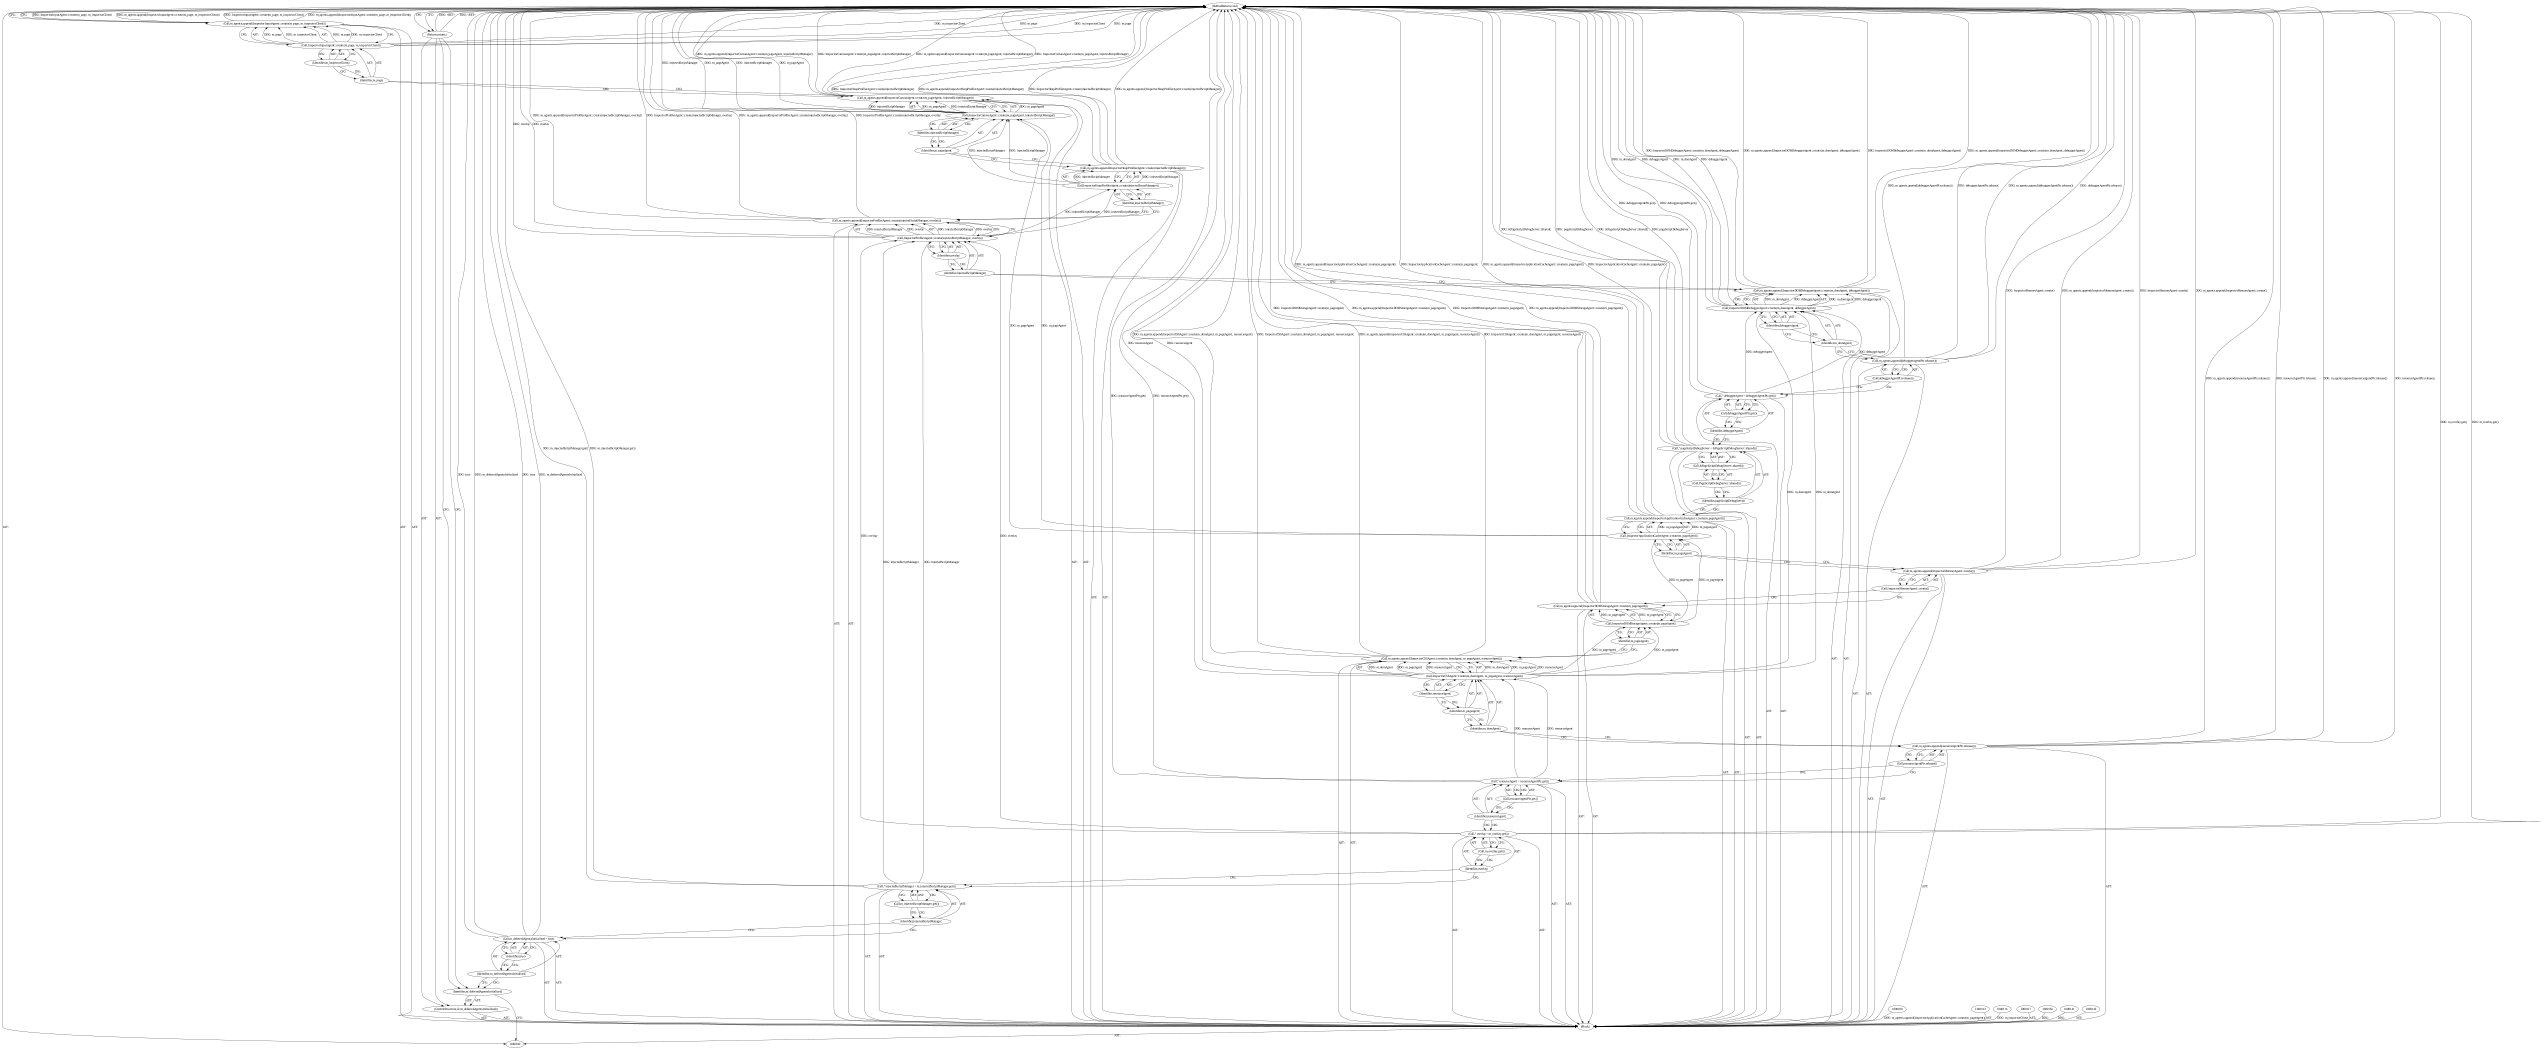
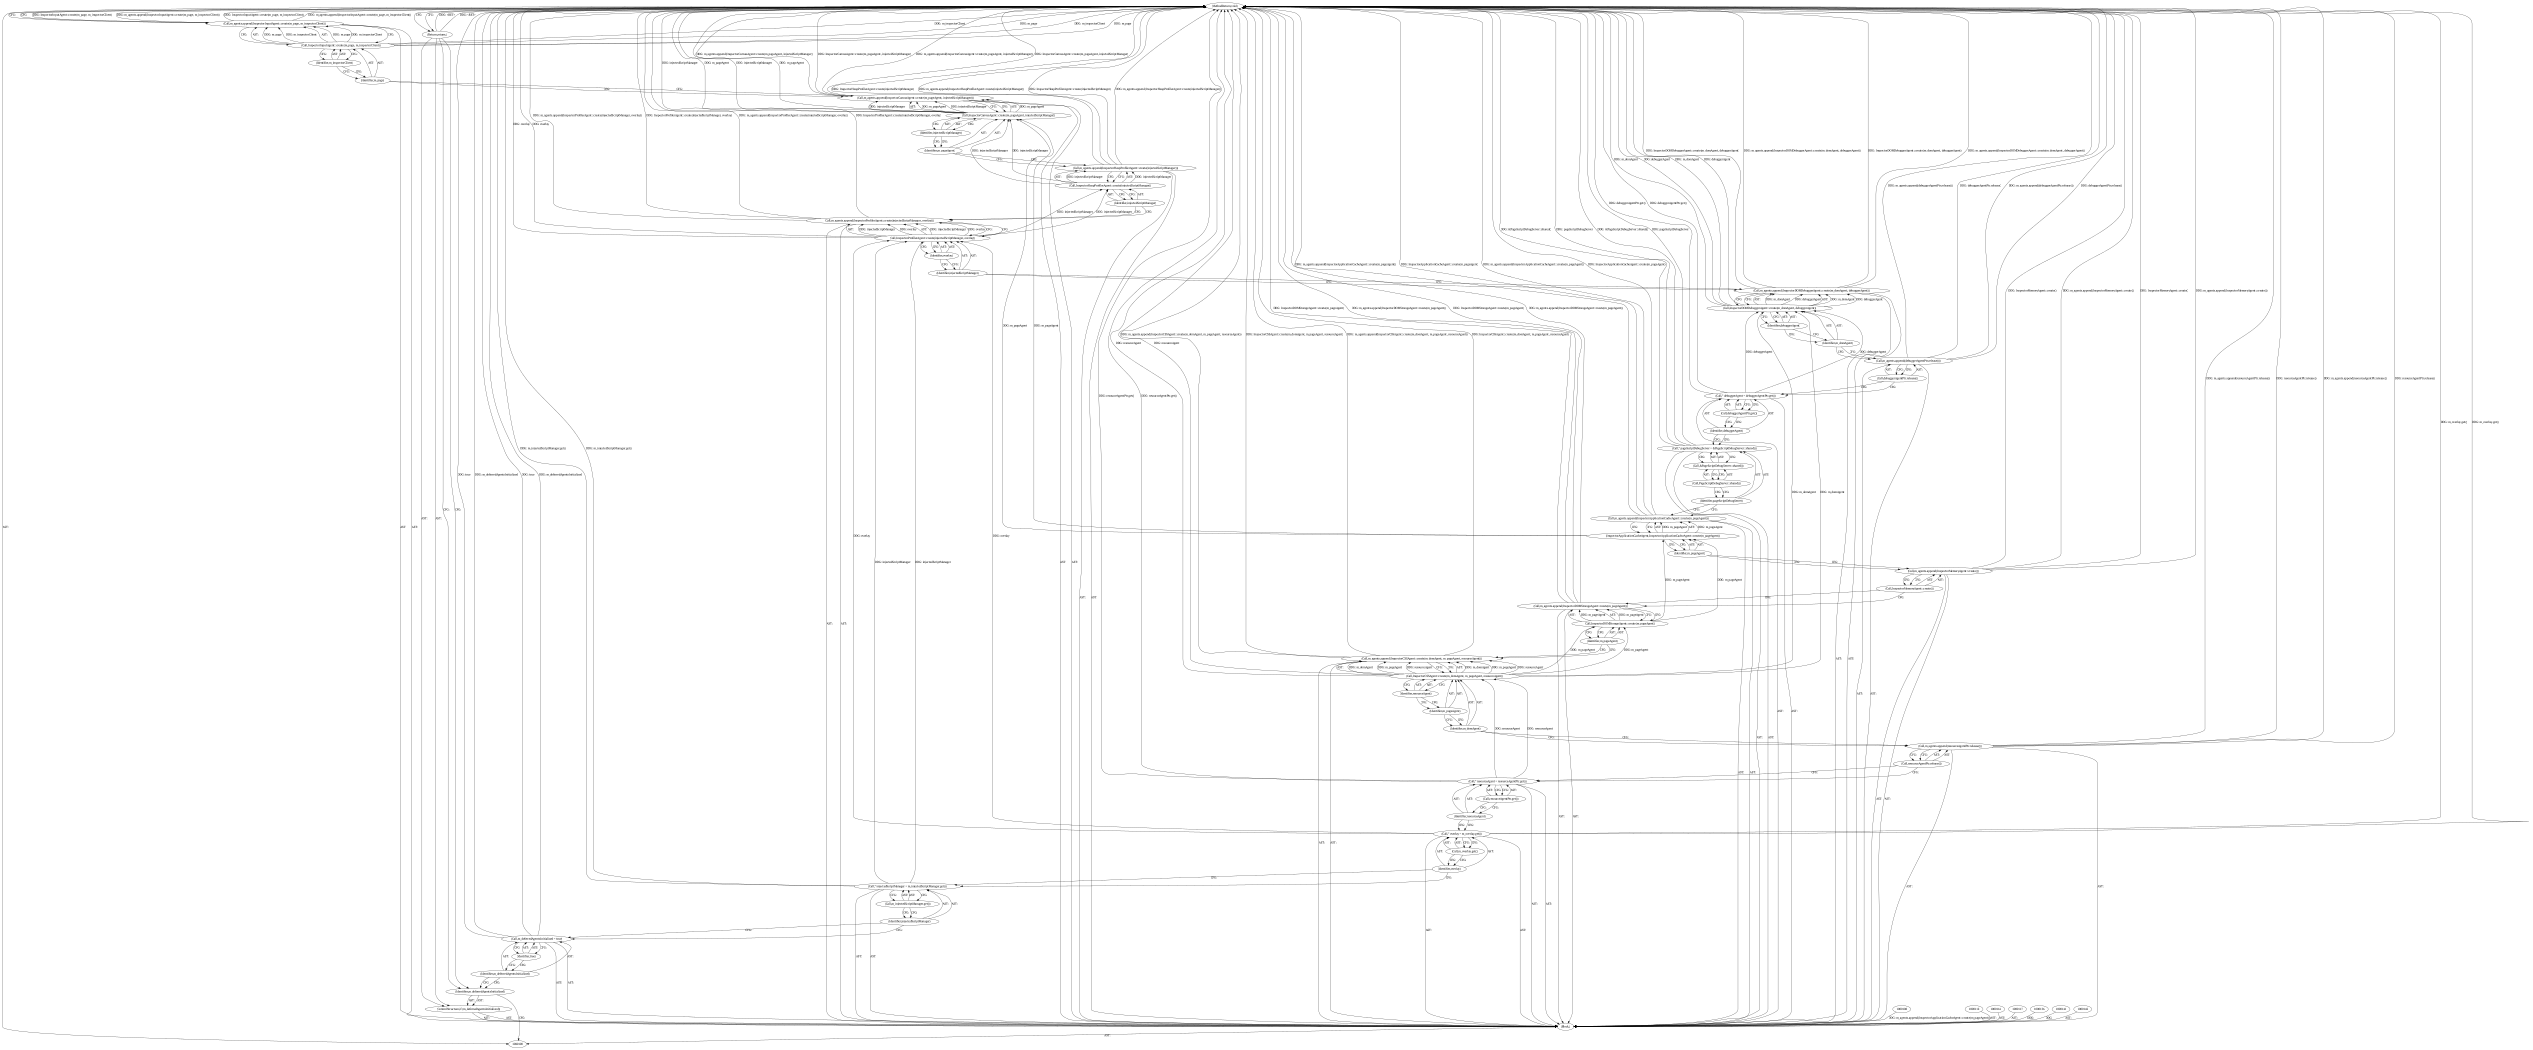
node "(Call,InspectorApplicationCacheAgent::create(m_pageAgent))": label "(Call,InspectorApplicationCacheAgent::create(m_pageAgent))" -> "(InspectorApplicationCacheAgent,InspectorApplicationCacheAgent::create(m_pageAgent))"
edge "1000116" -> "(Block,)": label "DDG: m_inspectorClient" -> "AST: "
